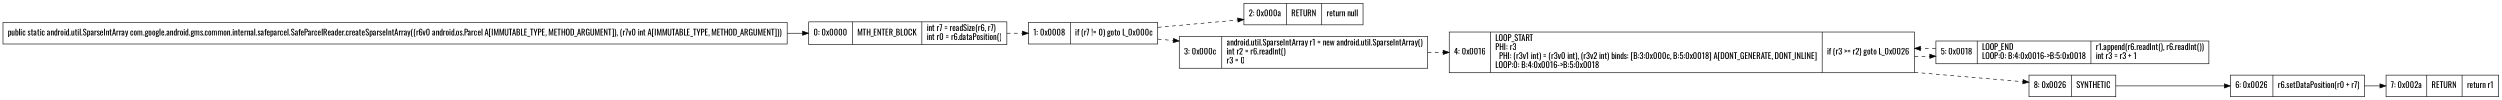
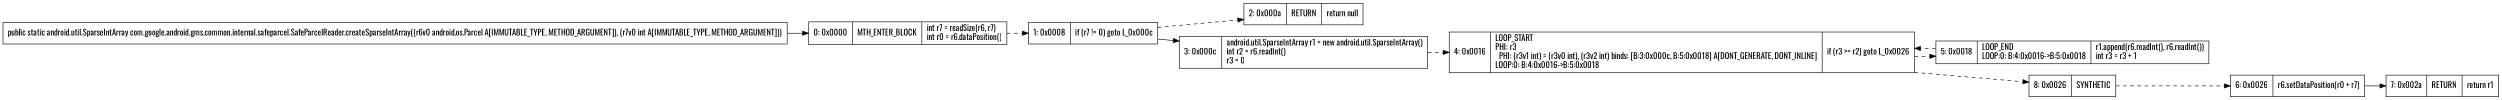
edge "1: 0x0008" -> "3: 0x000c": style dashed -> solid
edge "8: 0x0026" -> "6: 0x0026": style solid -> dashed
